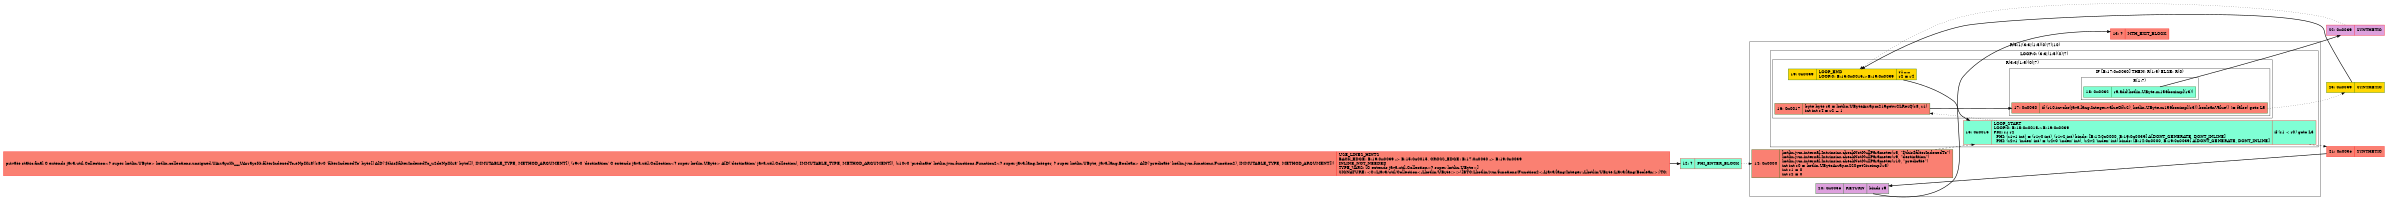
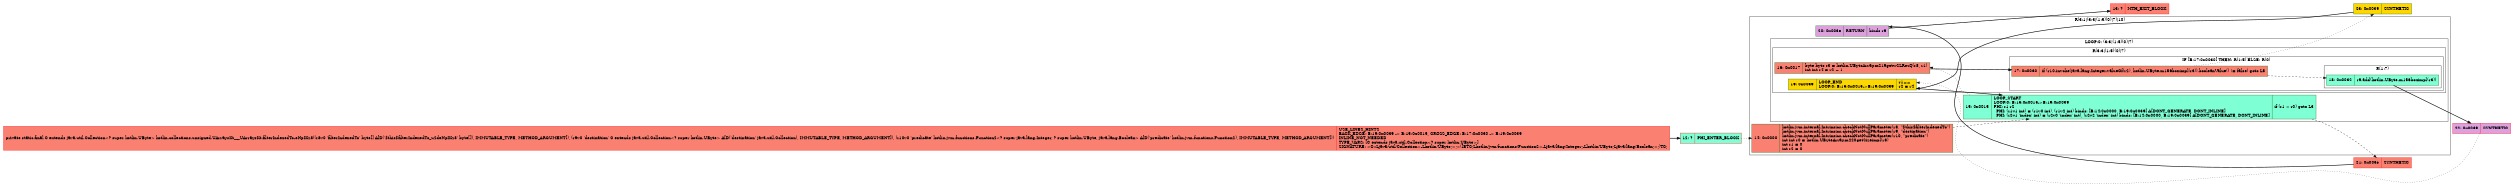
edge "17: 0x0030" -> "18: 0x0032": added
node "15: 0x0015": color red -> darkgreen
